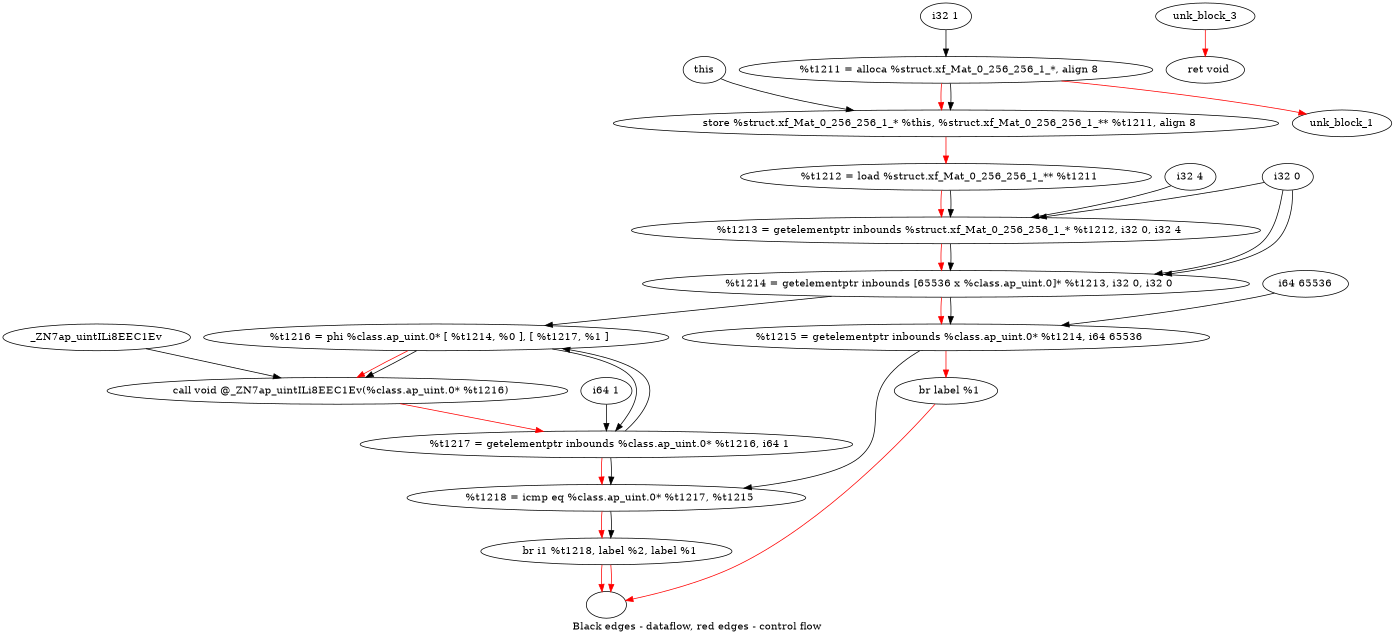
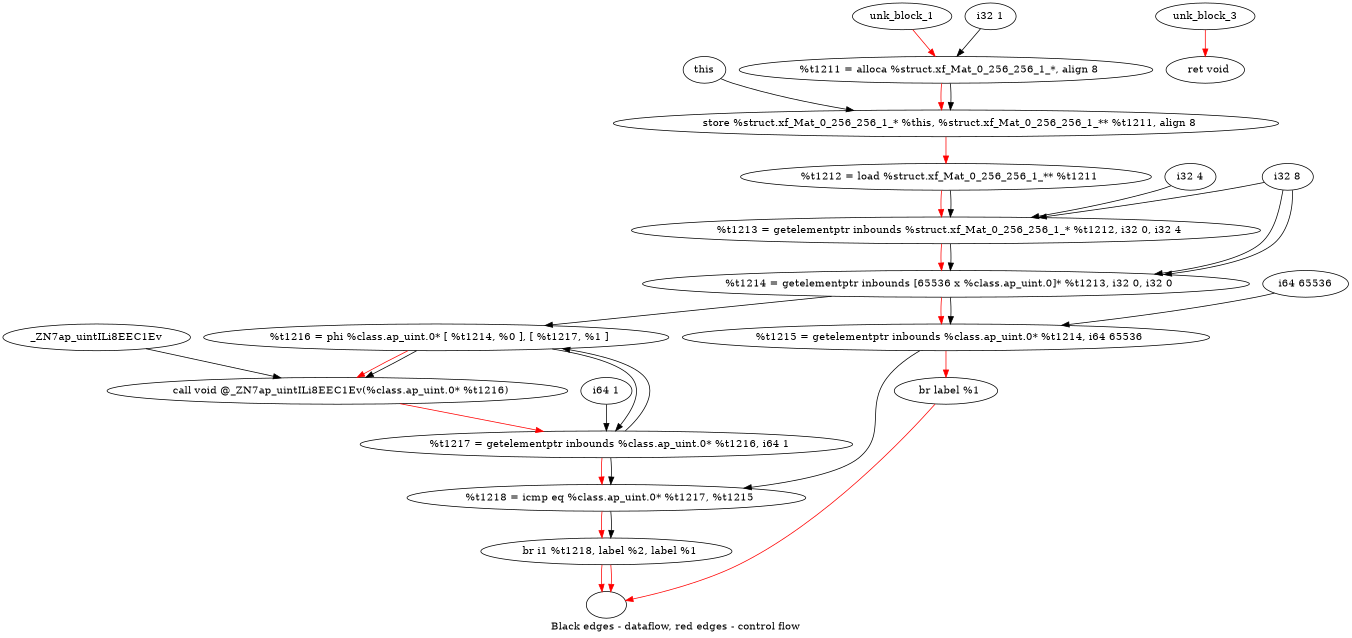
edge "%t1211 = alloca %struct.xf_Mat_0_256_256_1_*, align 8" -> "unk_block_1": reversed
node "i32 0": label "i32 0" -> "i32 8"
